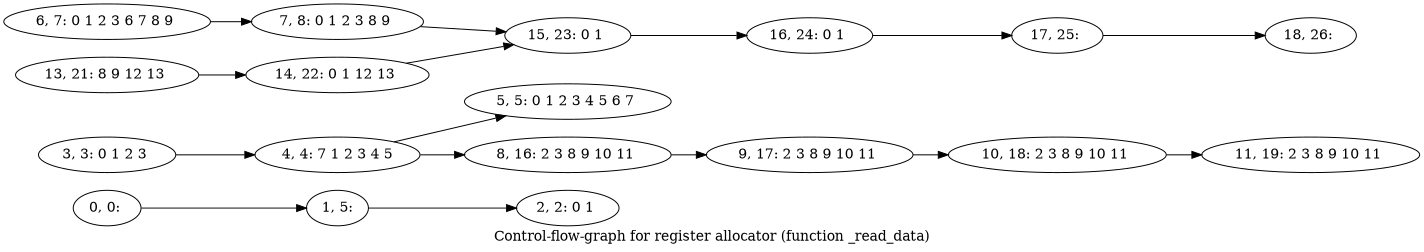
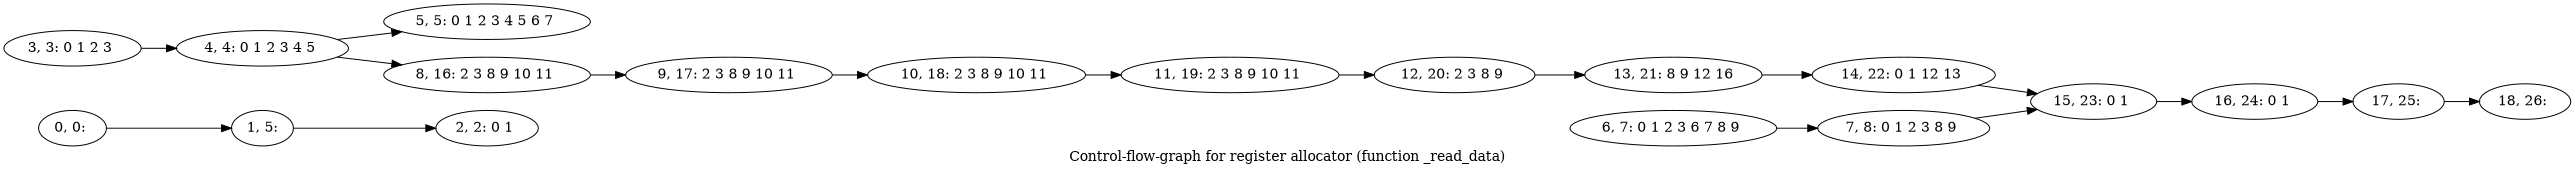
node "13, 21: 8 9 12 13": label "13, 21: 8 9 12 13" -> "13, 21: 8 9 12 16"
node "12, 20: 2 3 8 9": added
node "4, 4: 7 1 2 3 4 5": label "4, 4: 7 1 2 3 4 5" -> "4, 4: 0 1 2 3 4 5"
